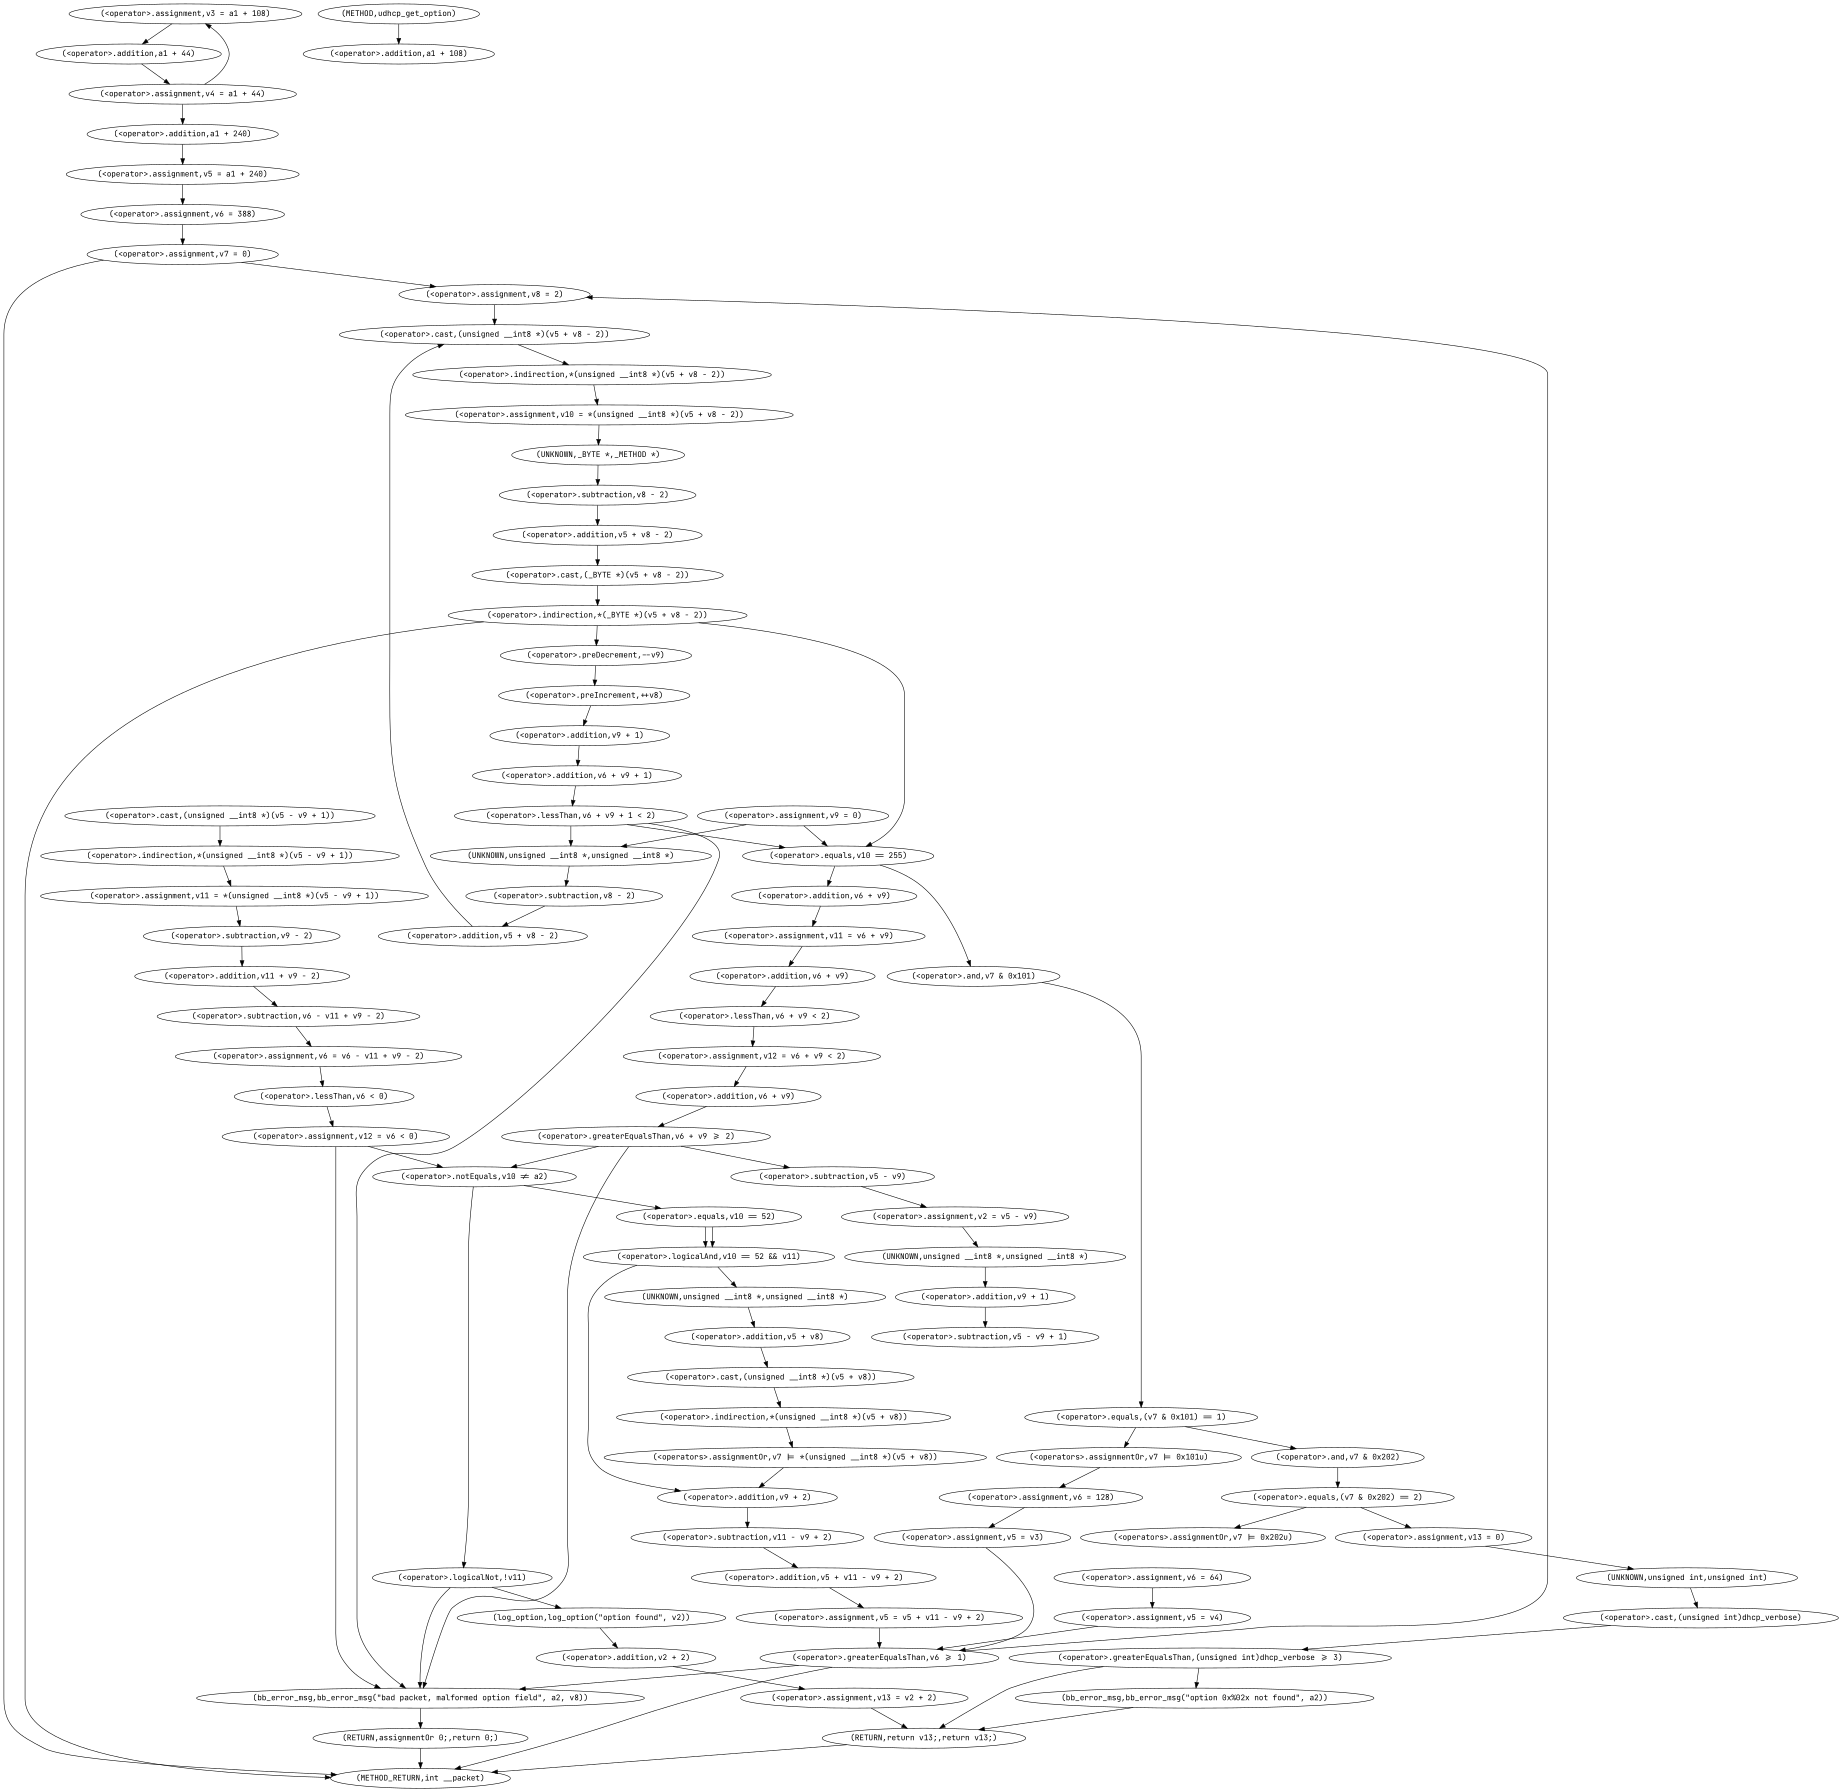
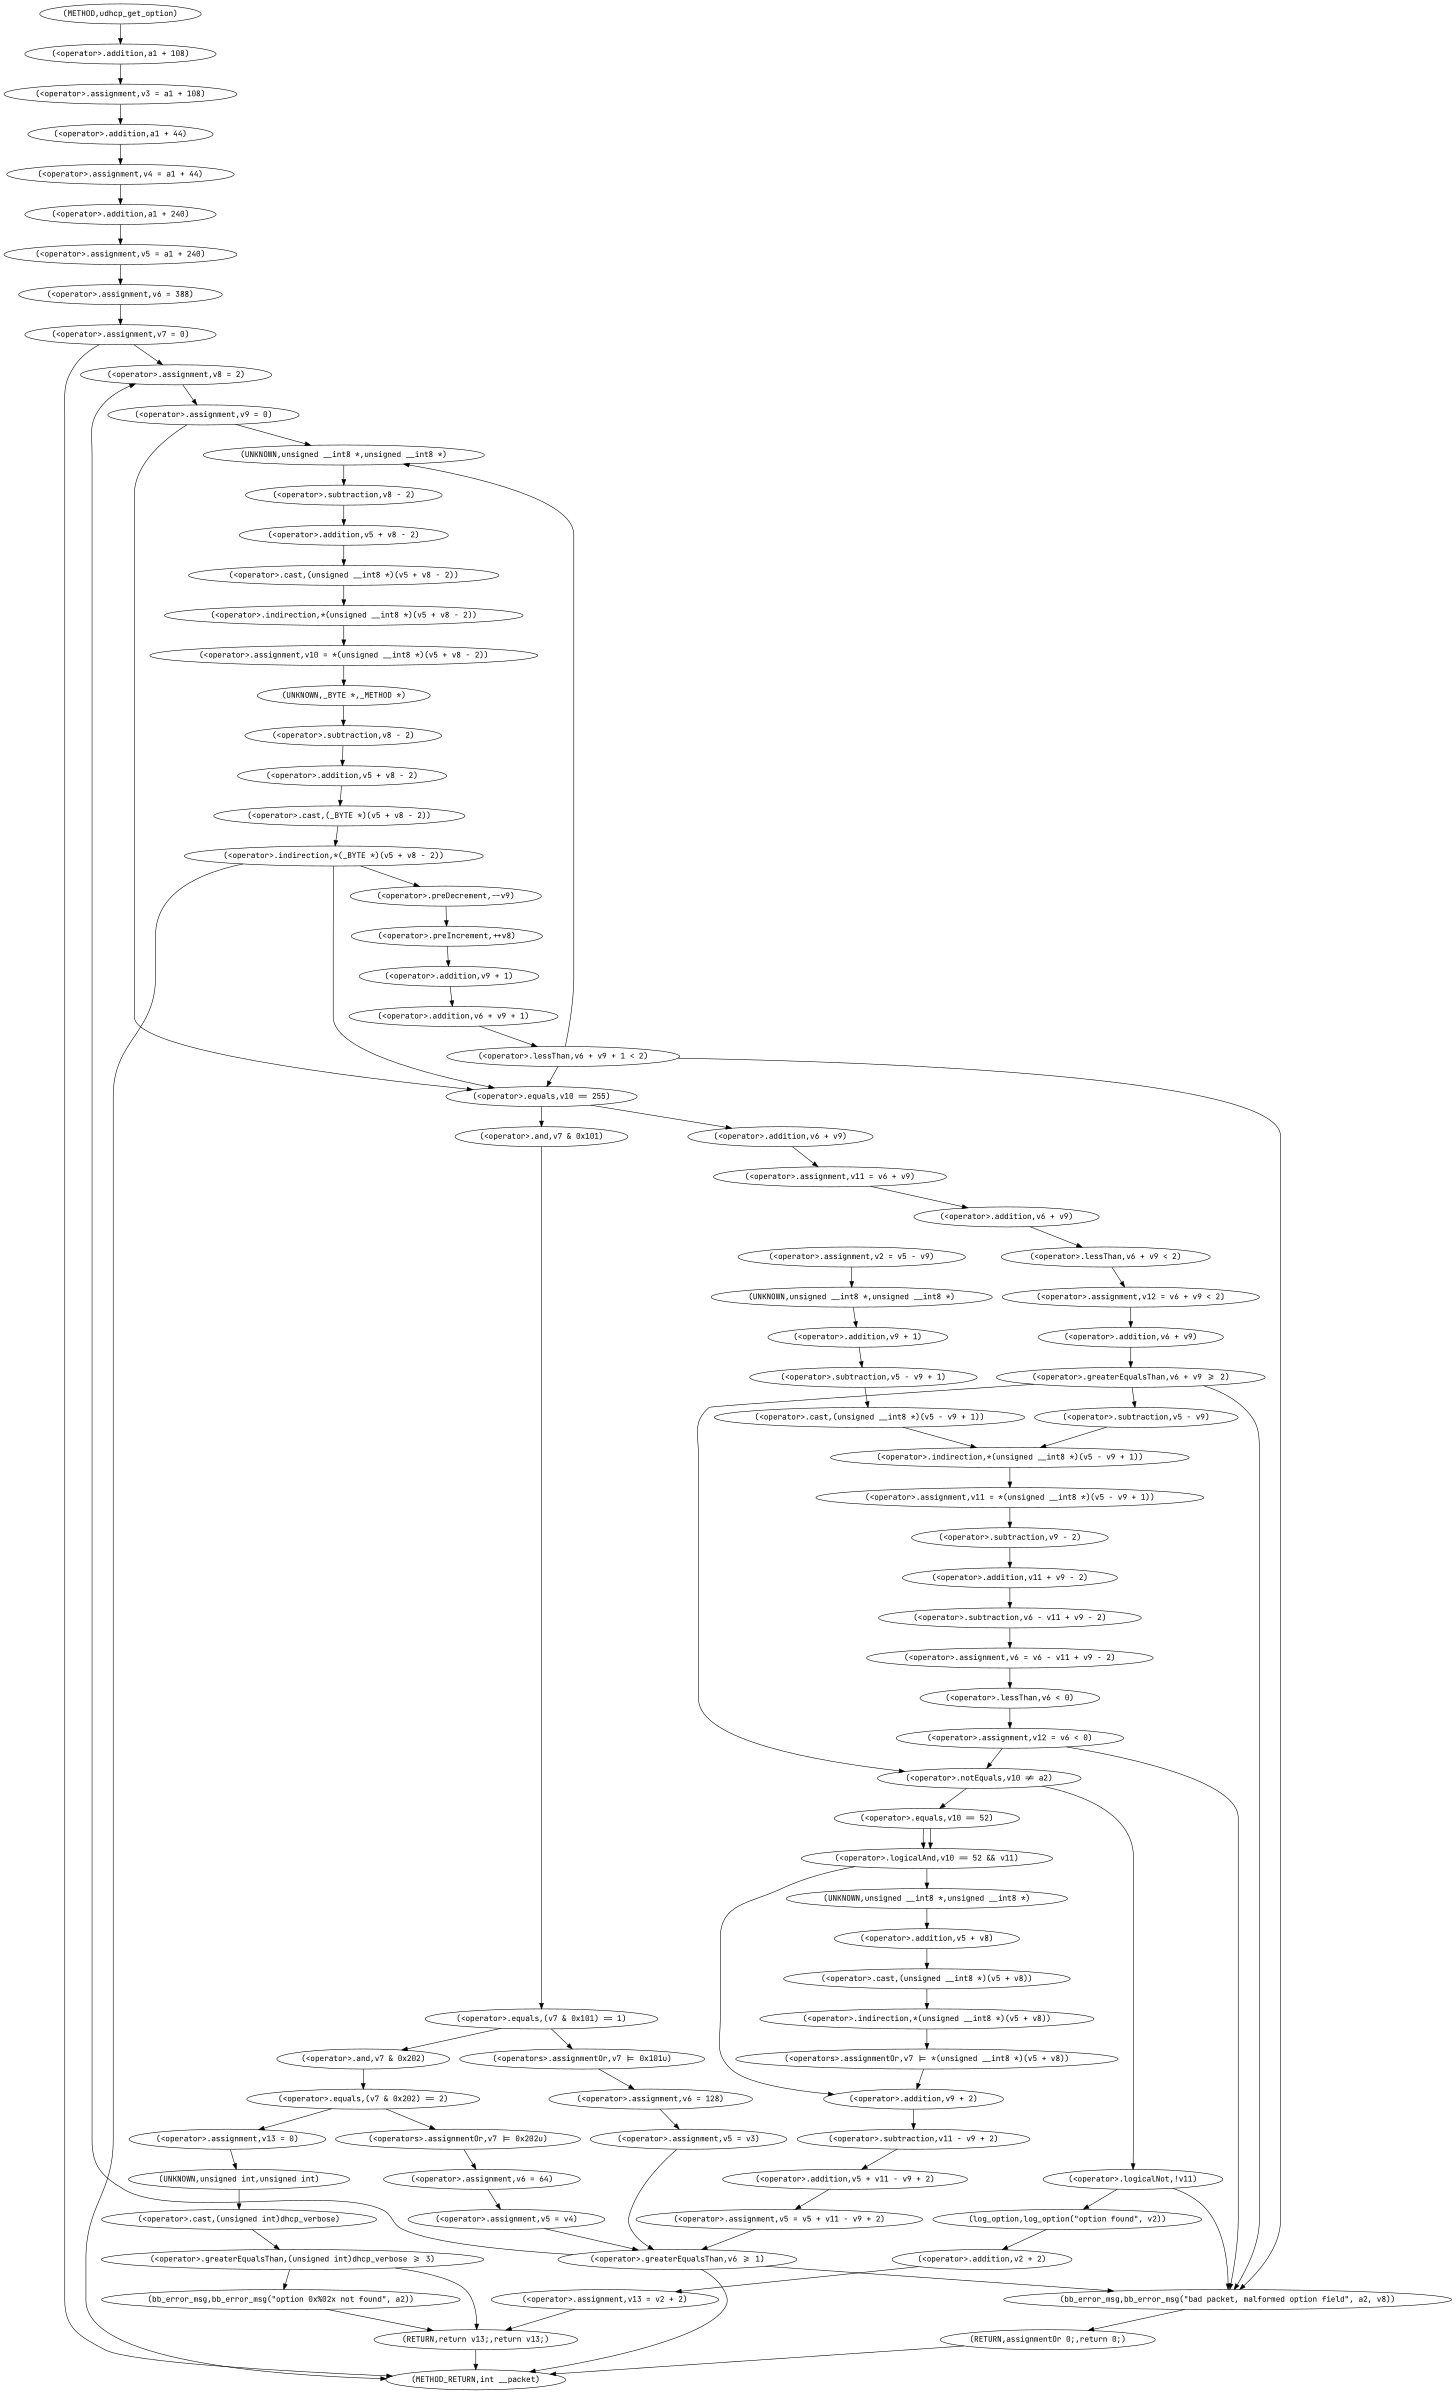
edge "(<operator>.assignment,v4 = a1 + 44)" -> "(<operator>.assignment,v3 = a1 + 108)": now "(<operator>.addition,a1 + 108)" -> "(<operator>.assignment,v3 = a1 + 108)"
edge "(<operator>.assignment,v8 = 2)" -> "(<operator>.cast,(unsigned __int8 *)(v5 + v8 - 2))": now "(<operator>.assignment,v8 = 2)" -> "(<operator>.assignment,v9 = 0)"
edge "(<operator>.subtraction,v5 - v9)" -> "(<operator>.assignment,v2 = v5 - v9)": now "(<operator>.subtraction,v5 - v9)" -> "(<operator>.indirection,*(unsigned __int8 *)(v5 - v9 + 1))"
edge "(<operator>.subtraction,v5 - v9 + 1)" -> "(<operator>.cast,(unsigned __int8 *)(v5 - v9 + 1))": added
edge "(<operators>.assignmentOr,v7 |= 0x202u)" -> "(<operator>.assignment,v6 = 64)": added
